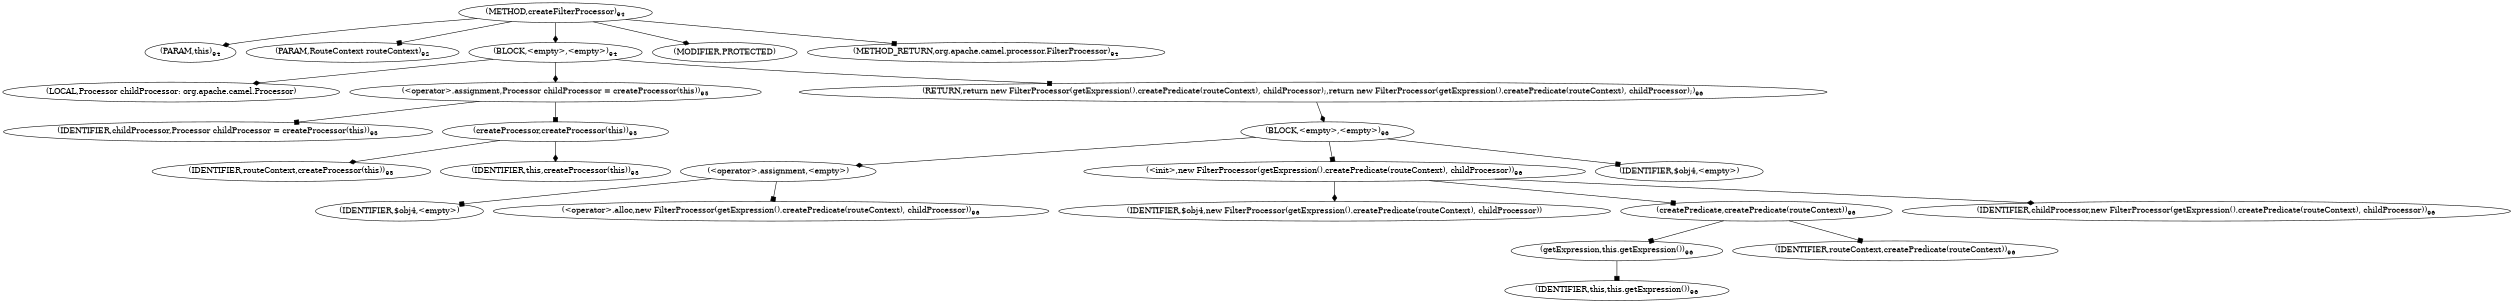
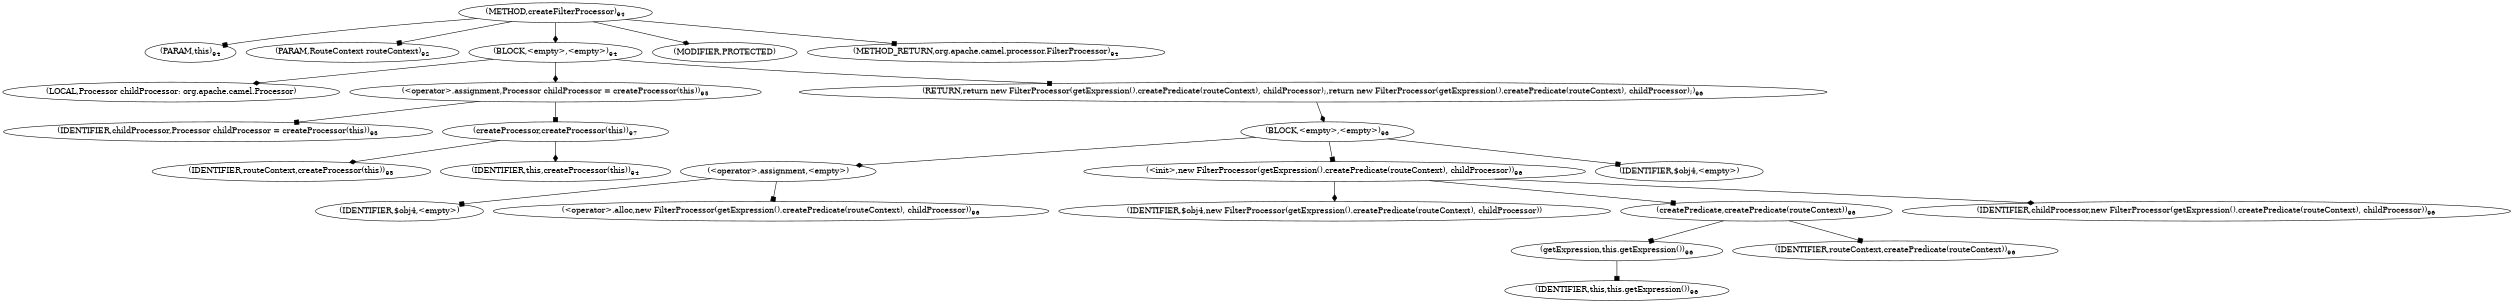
edge "(METHOD,createFilterProcessor)" -> "(PARAM,this)": arrowhead diamond -> box
node "(createProcessor,createProcessor(this))": text "95" -> "97"
node "(IDENTIFIER,this,createProcessor(this))": text "95" -> "94"
